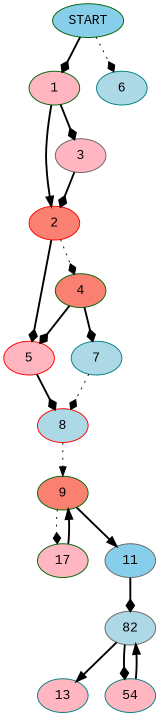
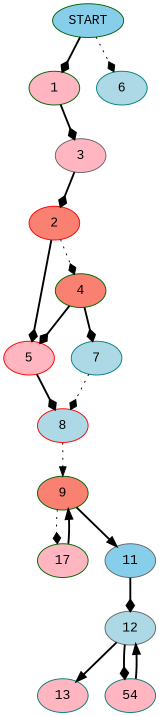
edge "1" -> "2": removed
node "82": label "82" -> "12"
